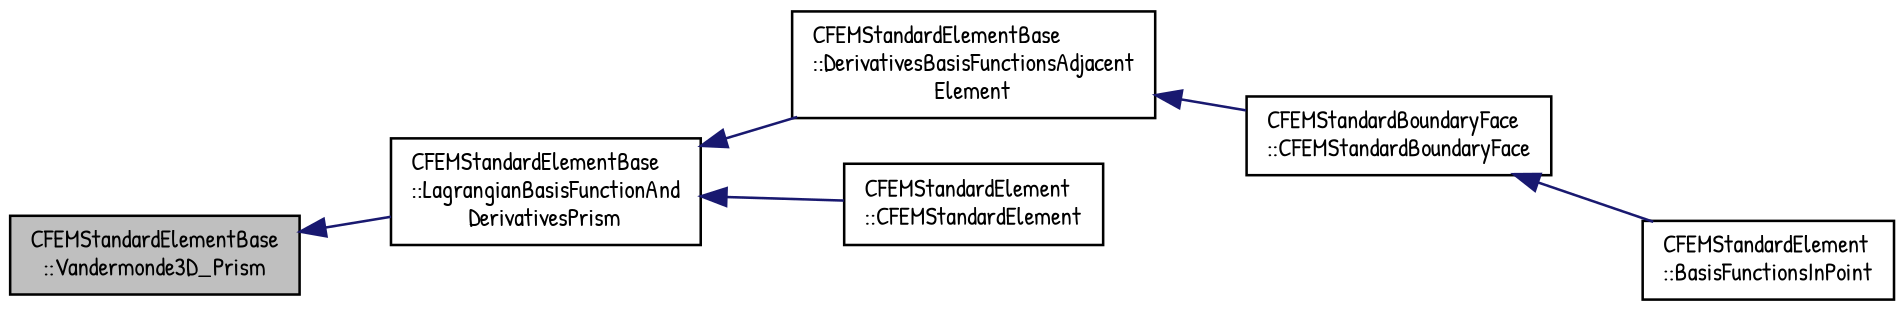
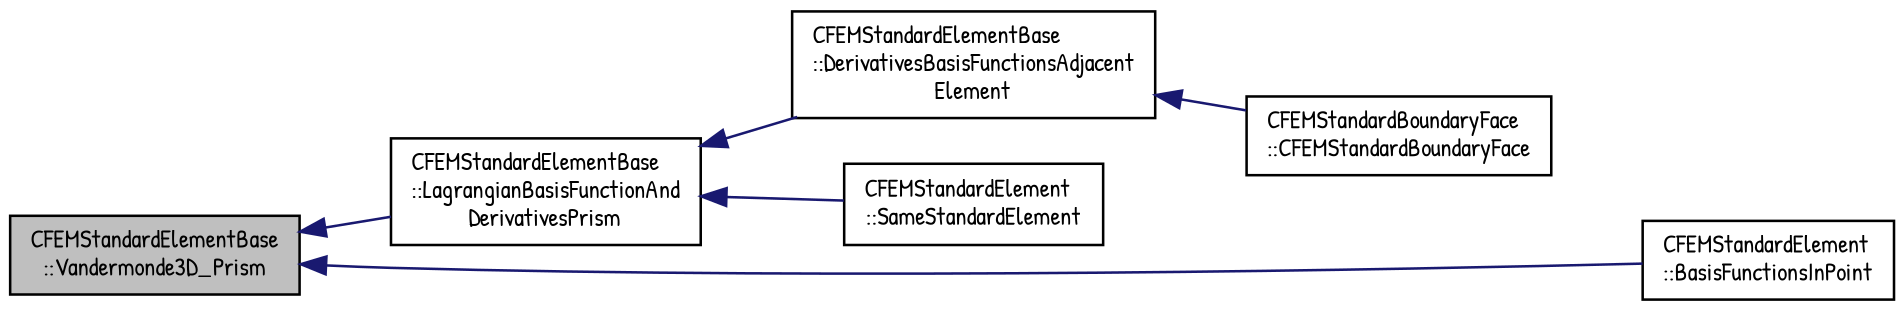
edge "CFEMStandardElement ::BasisFunctionsInPoint" -> "CFEMStandardBoundaryFace ::CFEMStandardBoundaryFace": now "CFEMStandardElement ::BasisFunctionsInPoint" -> "CFEMStandardElementBase ::Vandermonde3D_Prism"
node "CFEMStandardElement ::CFEMStandardElement": label "CFEMStandardElement ::CFEMStandardElement" -> "CFEMStandardElement ::SameStandardElement"
